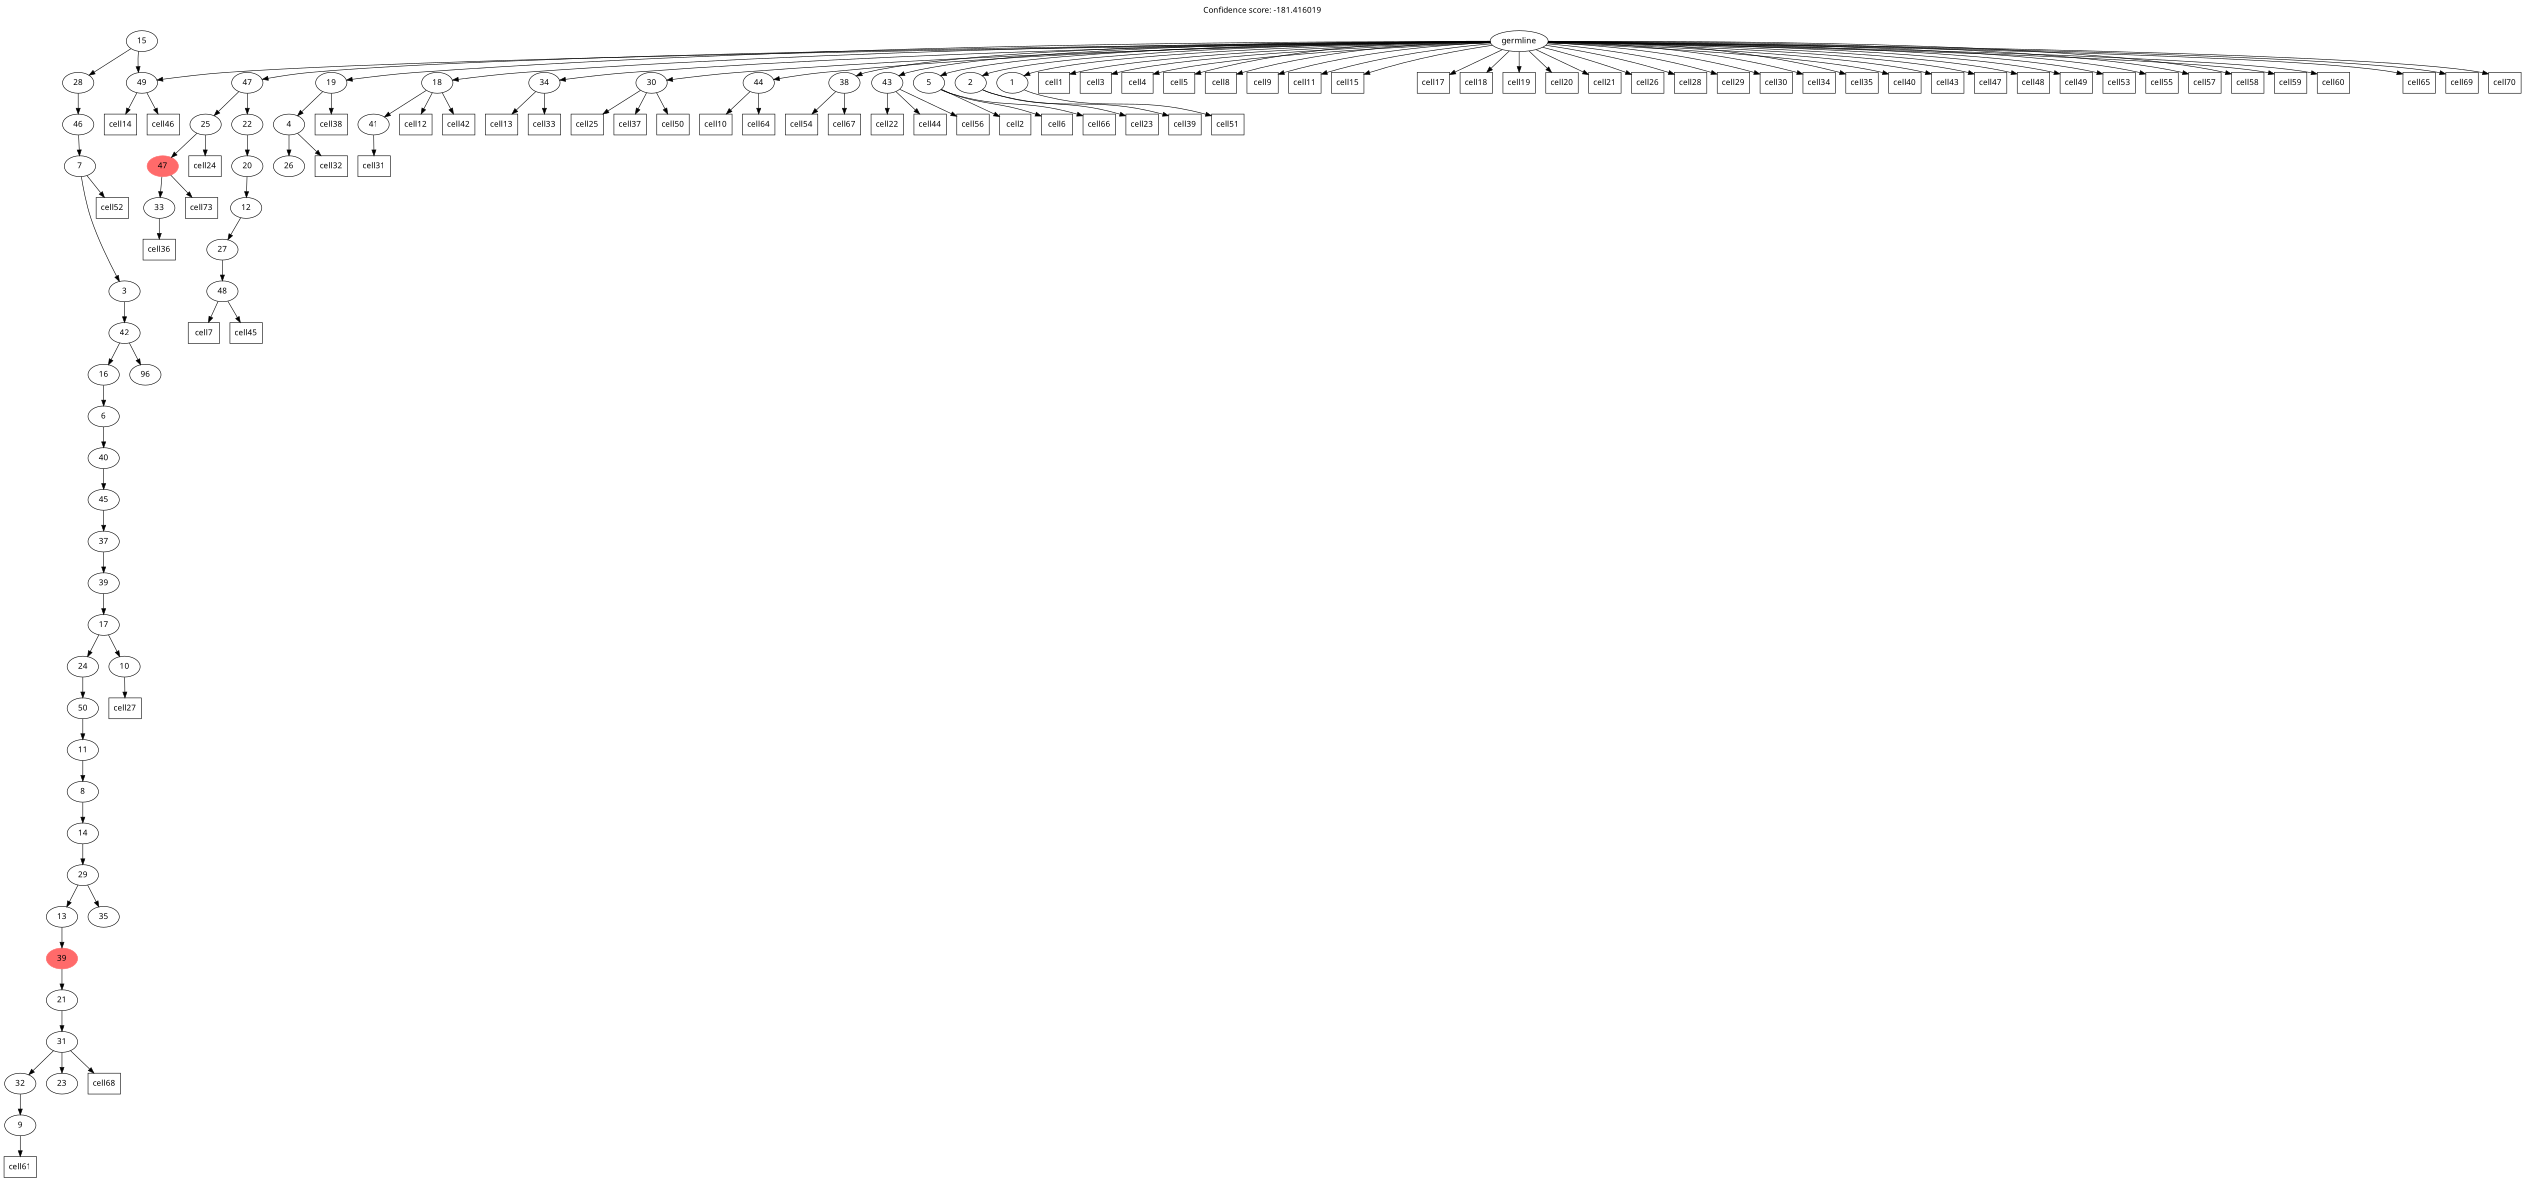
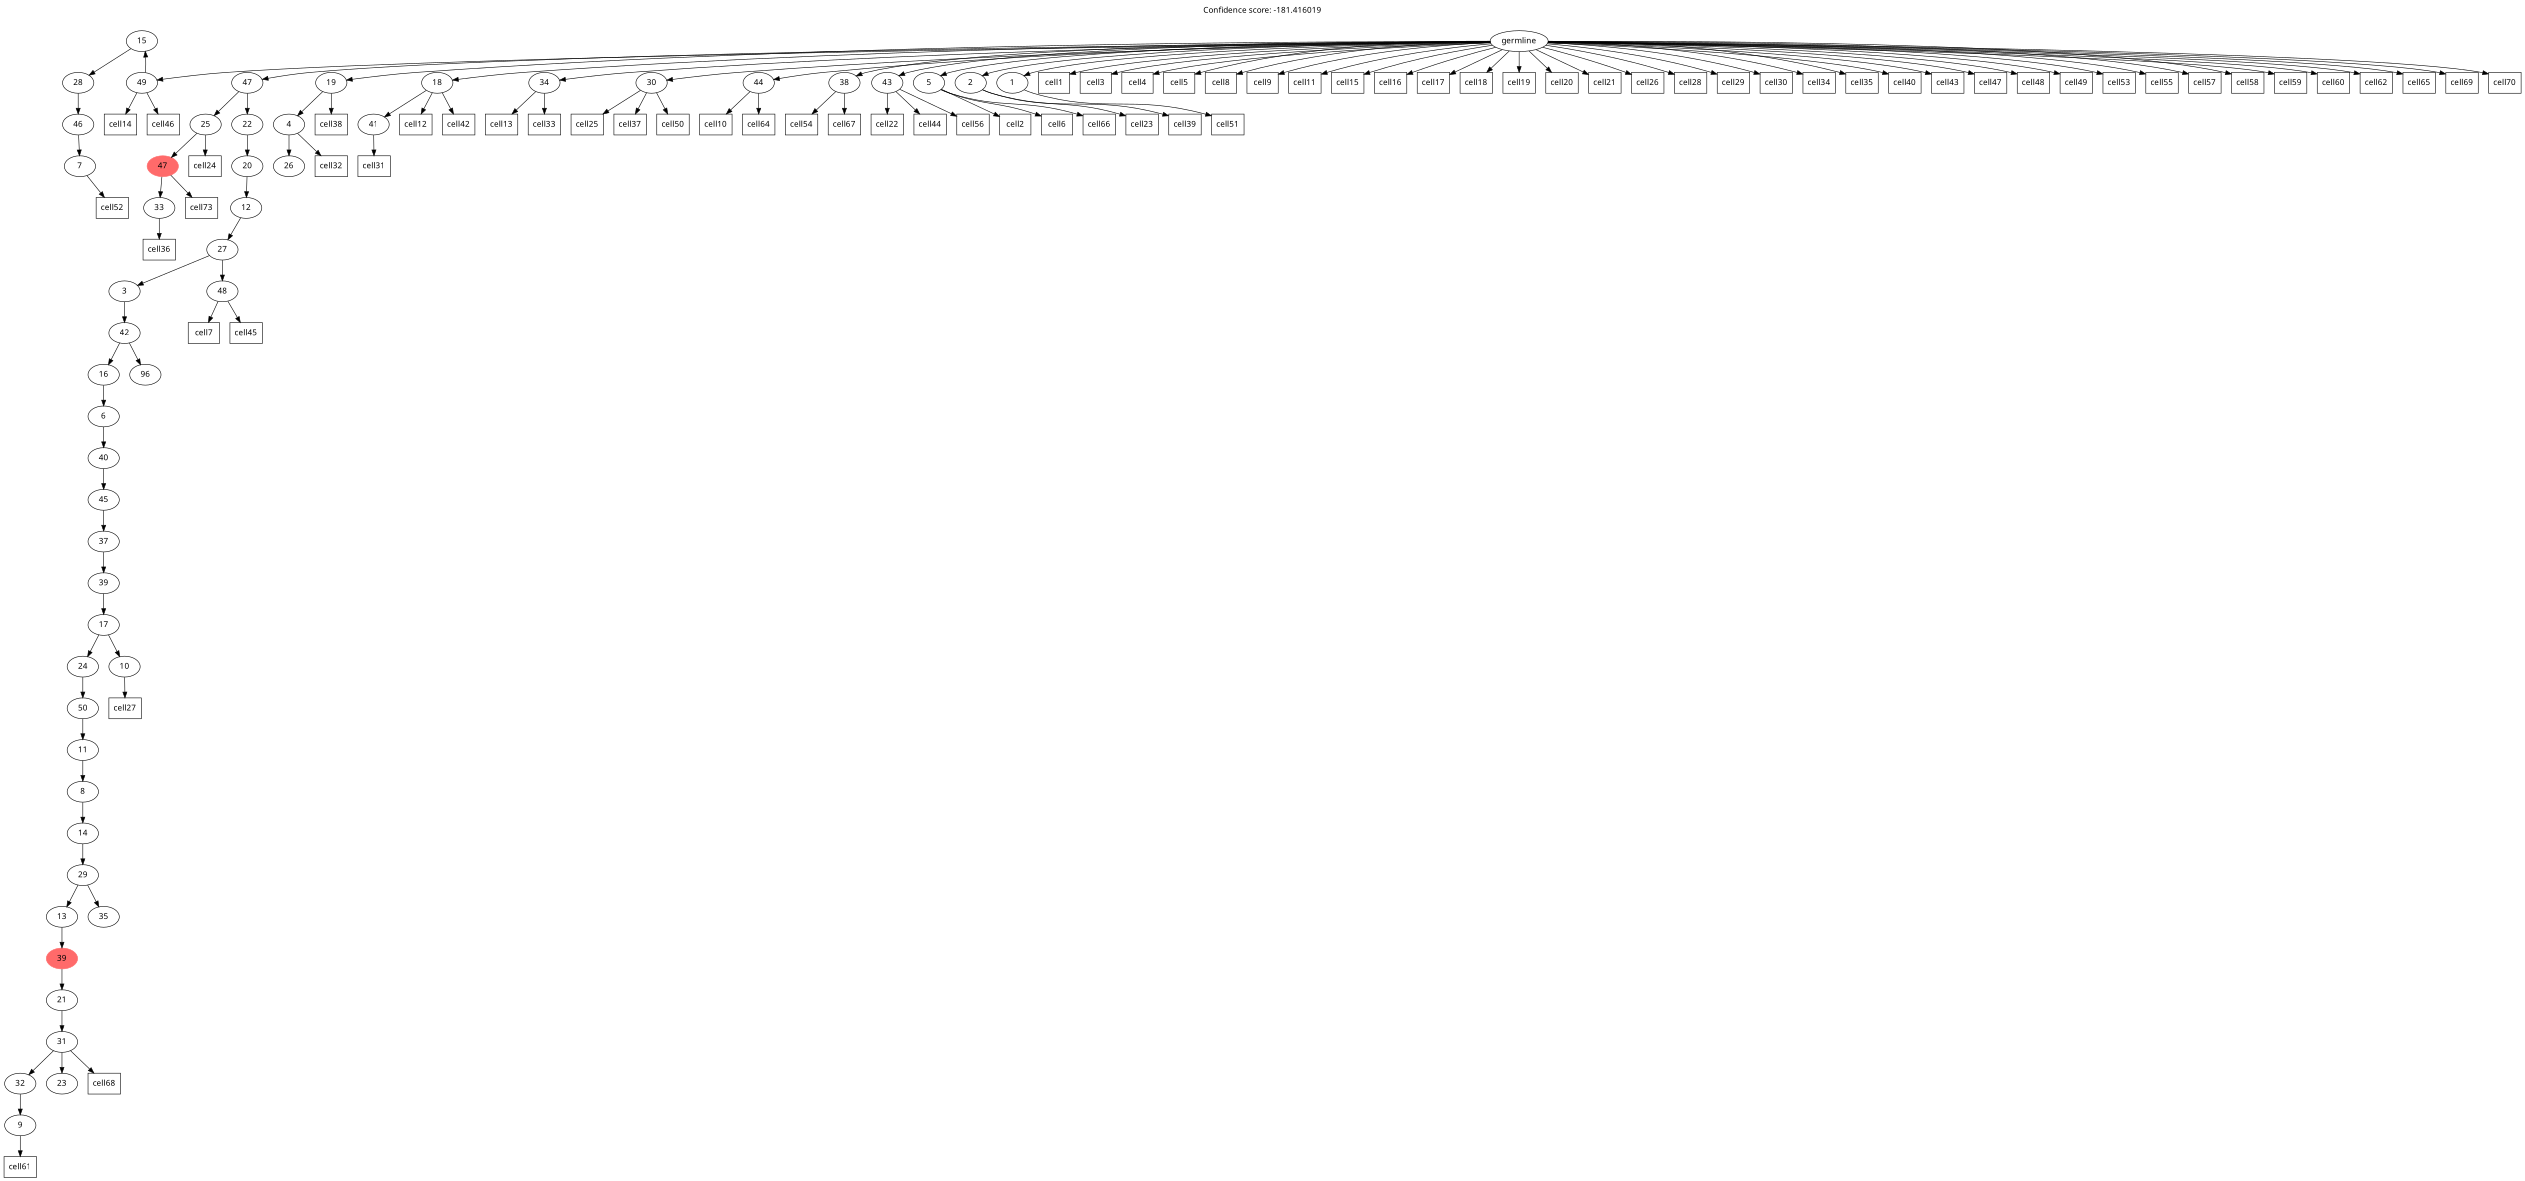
edge "15" -> "49": reversed
node "cell16": added
node "cell62": added
edge "7" -> "3": now "27" -> "3"
